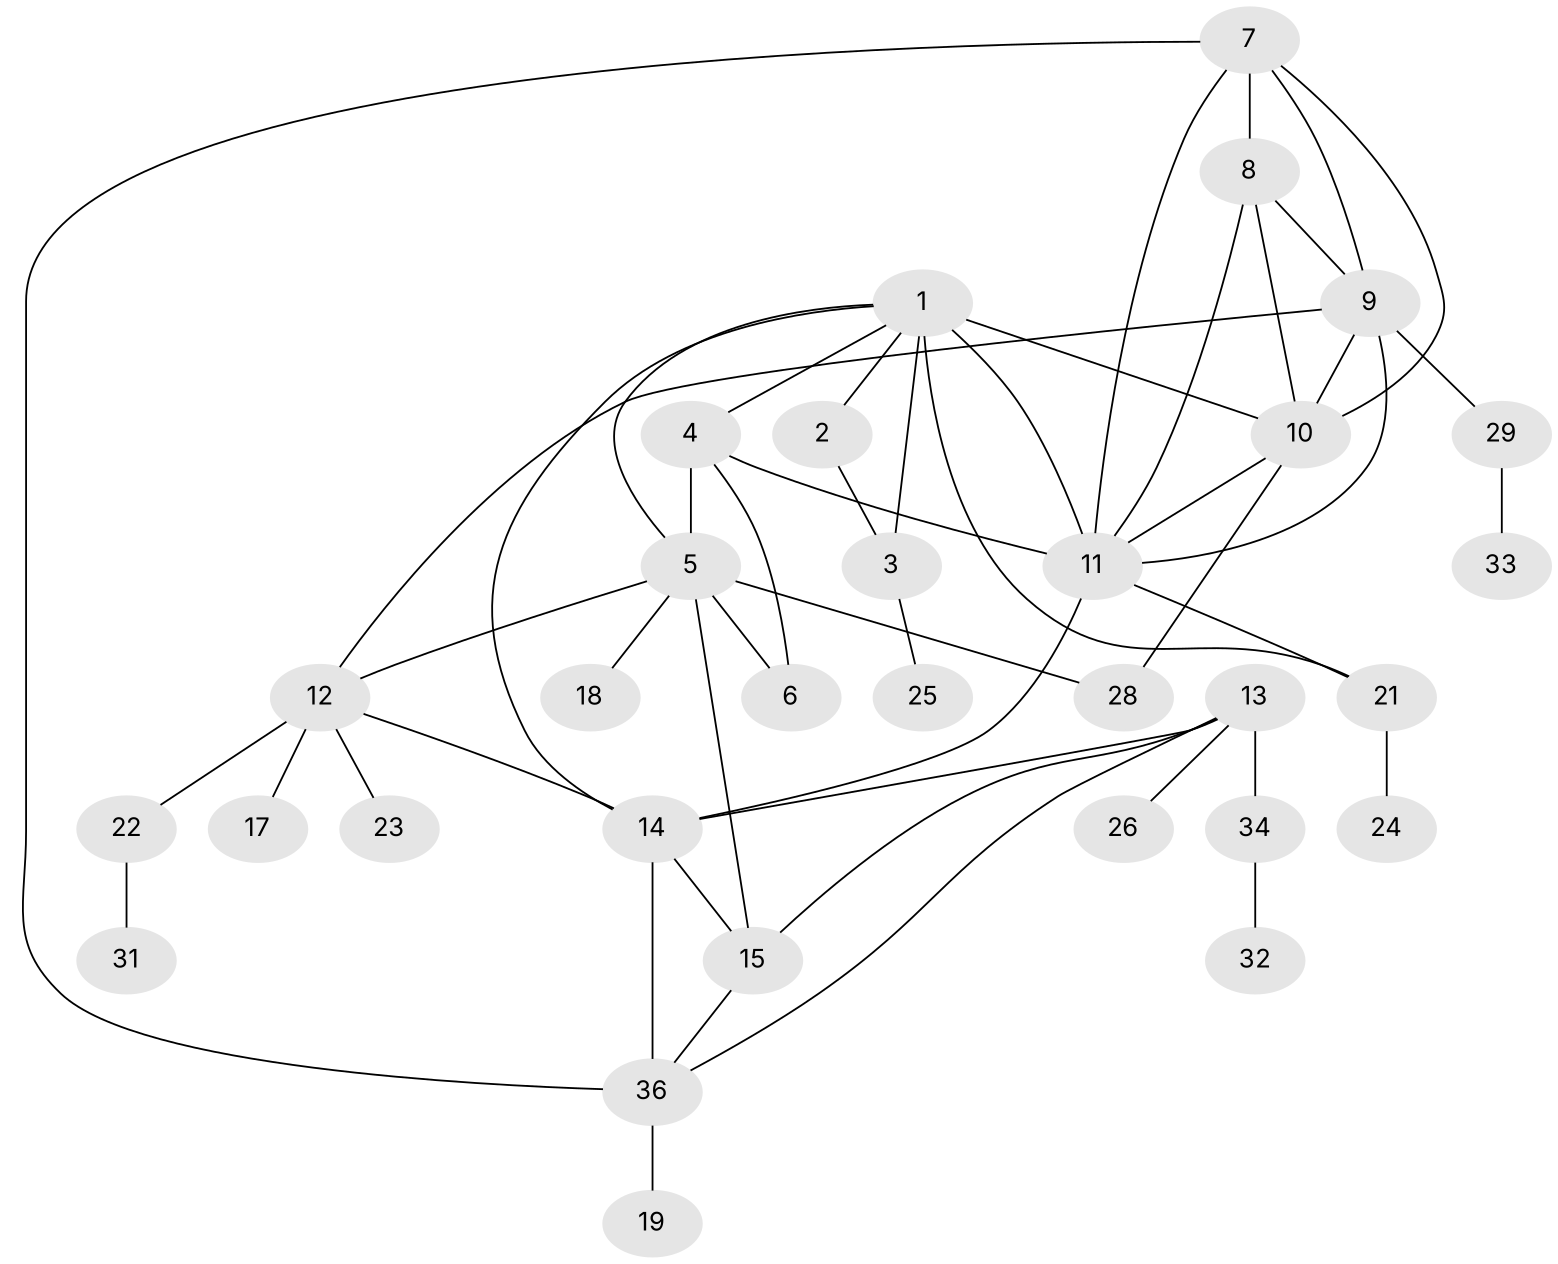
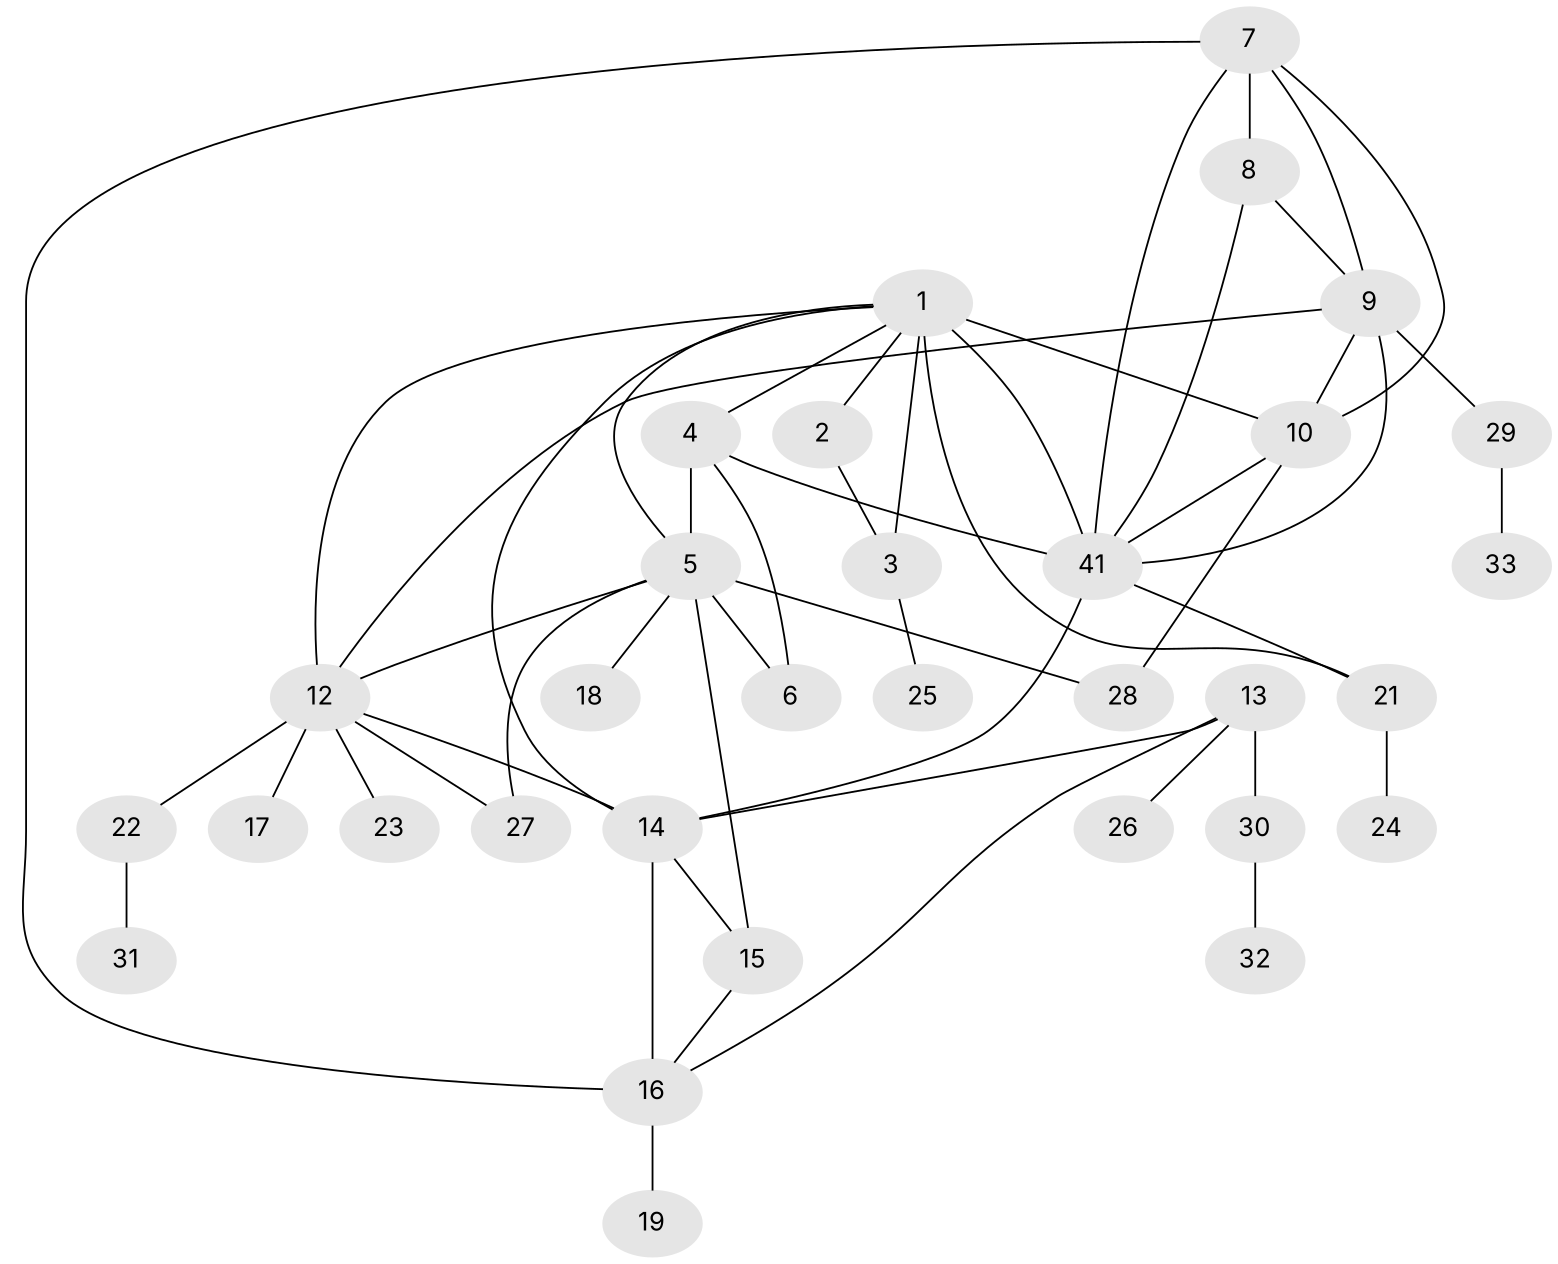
edge "8" -- "10": removed
edge "1" -- "12": added
node "11": label "11" -> "41"
edge "13" -- "15": removed
node "27": added
node "34": label "34" -> "30"
node "36": label "36" -> "16"
